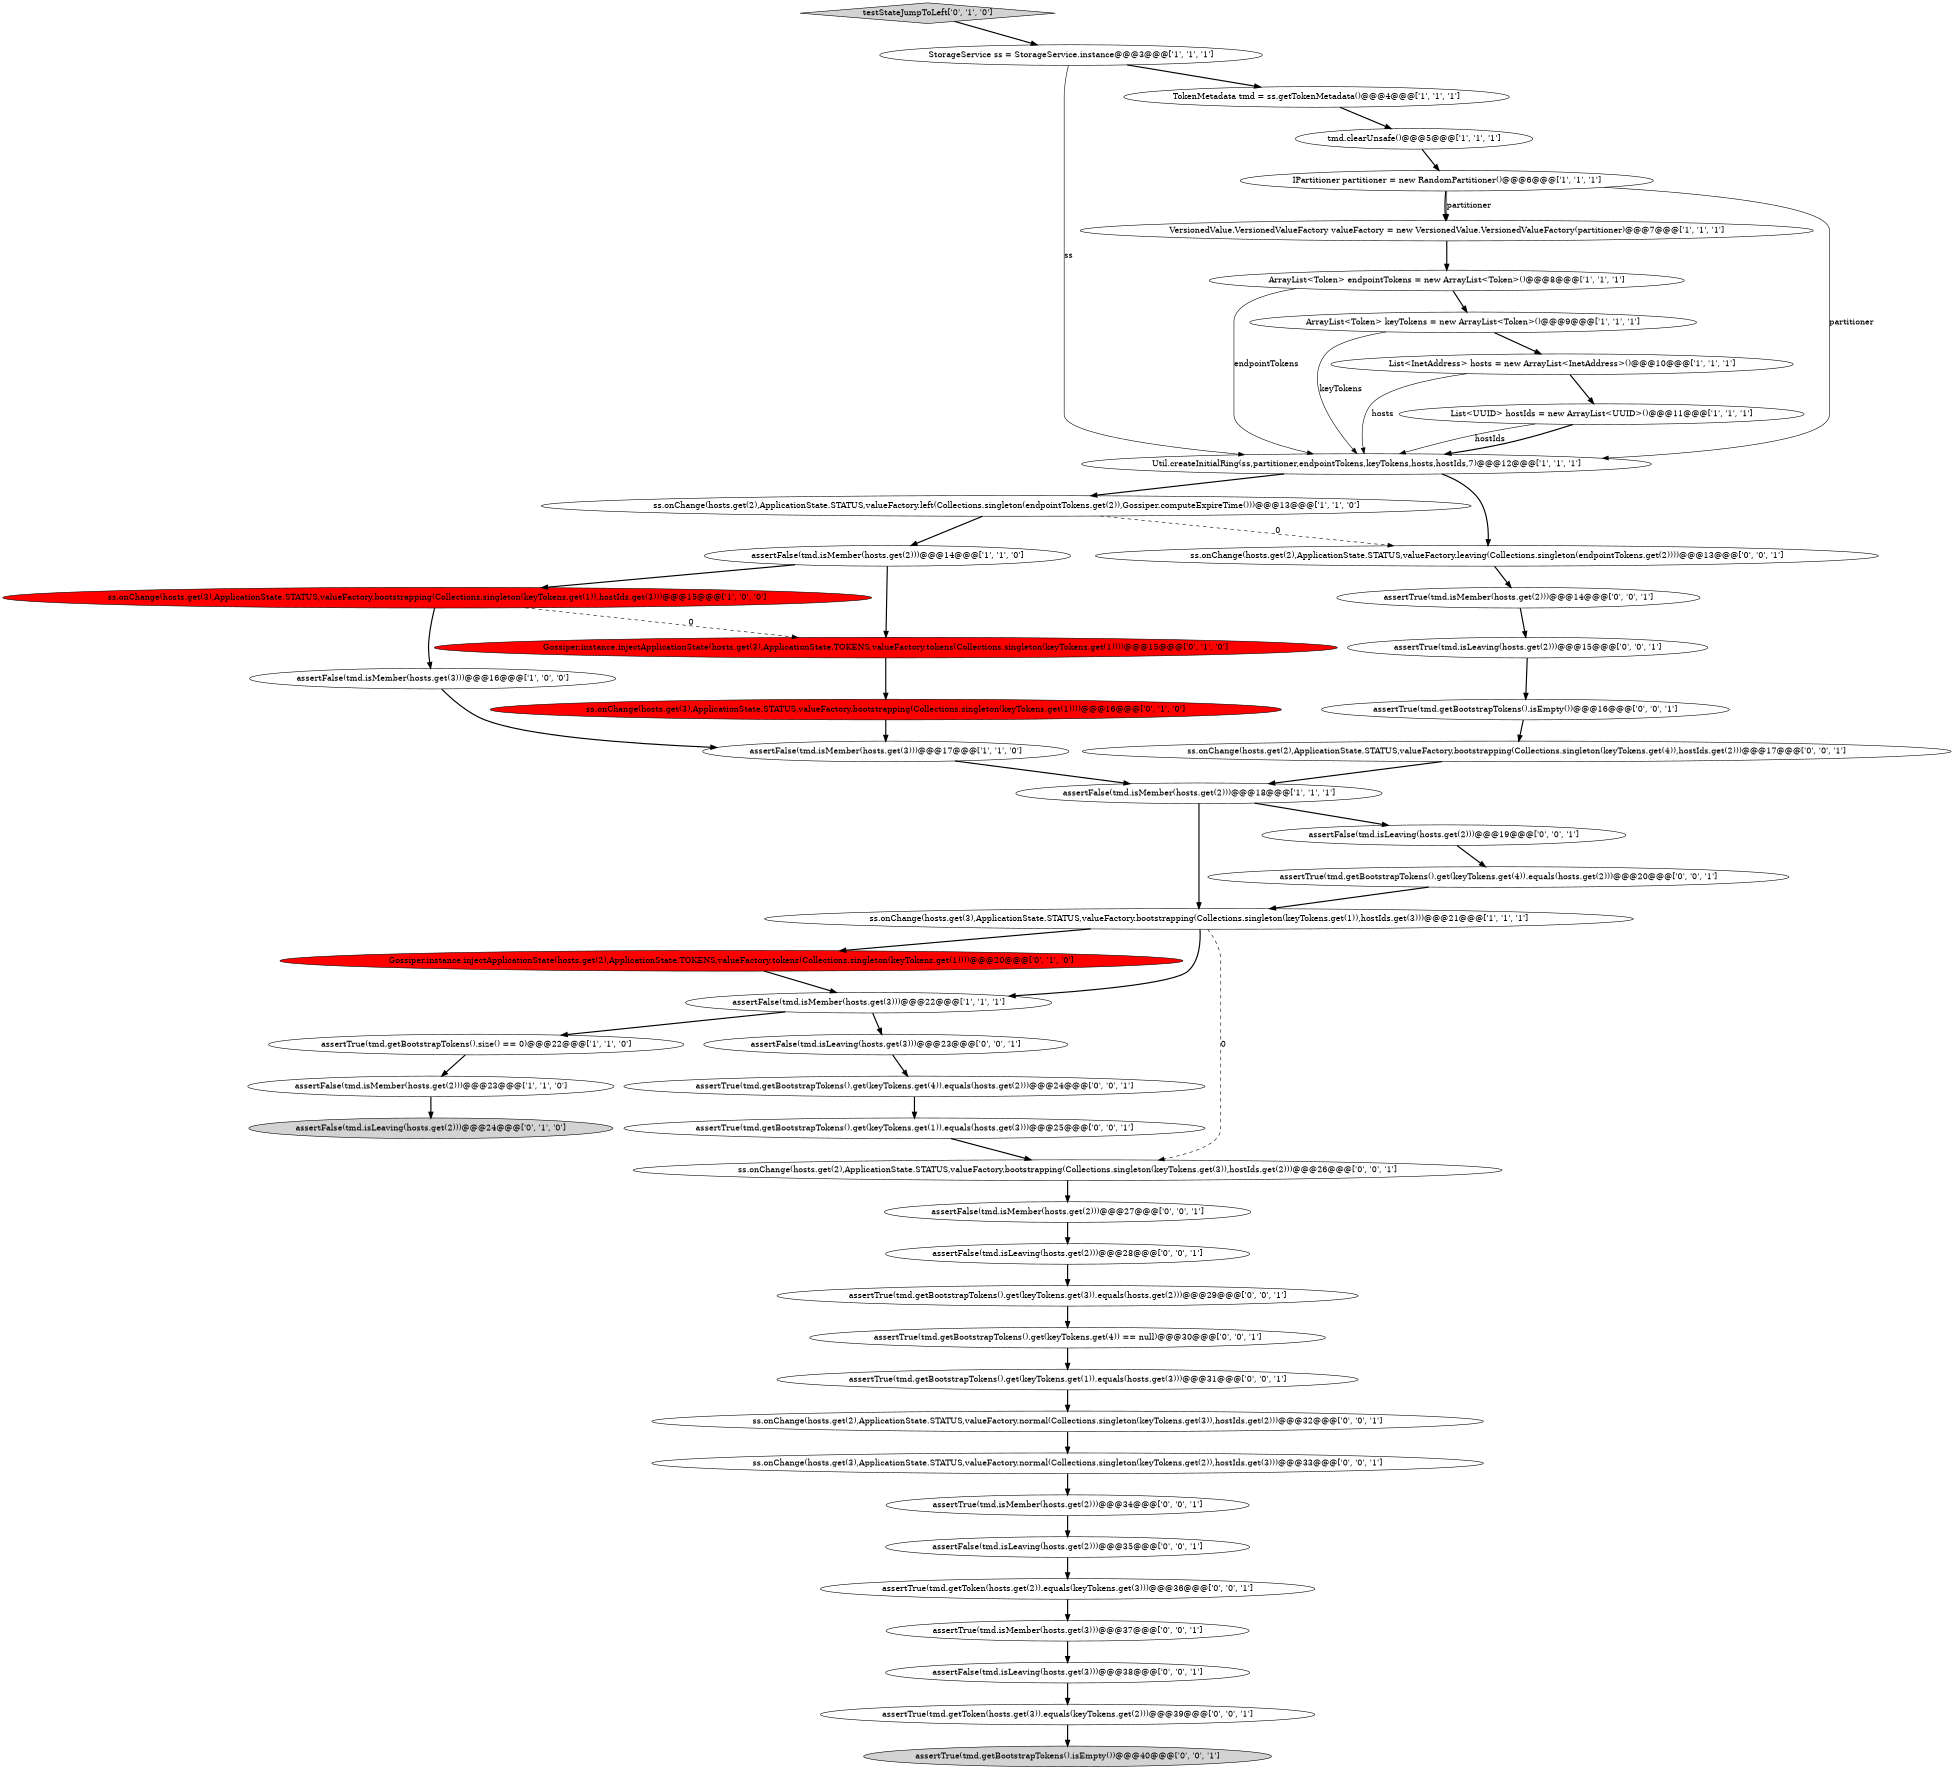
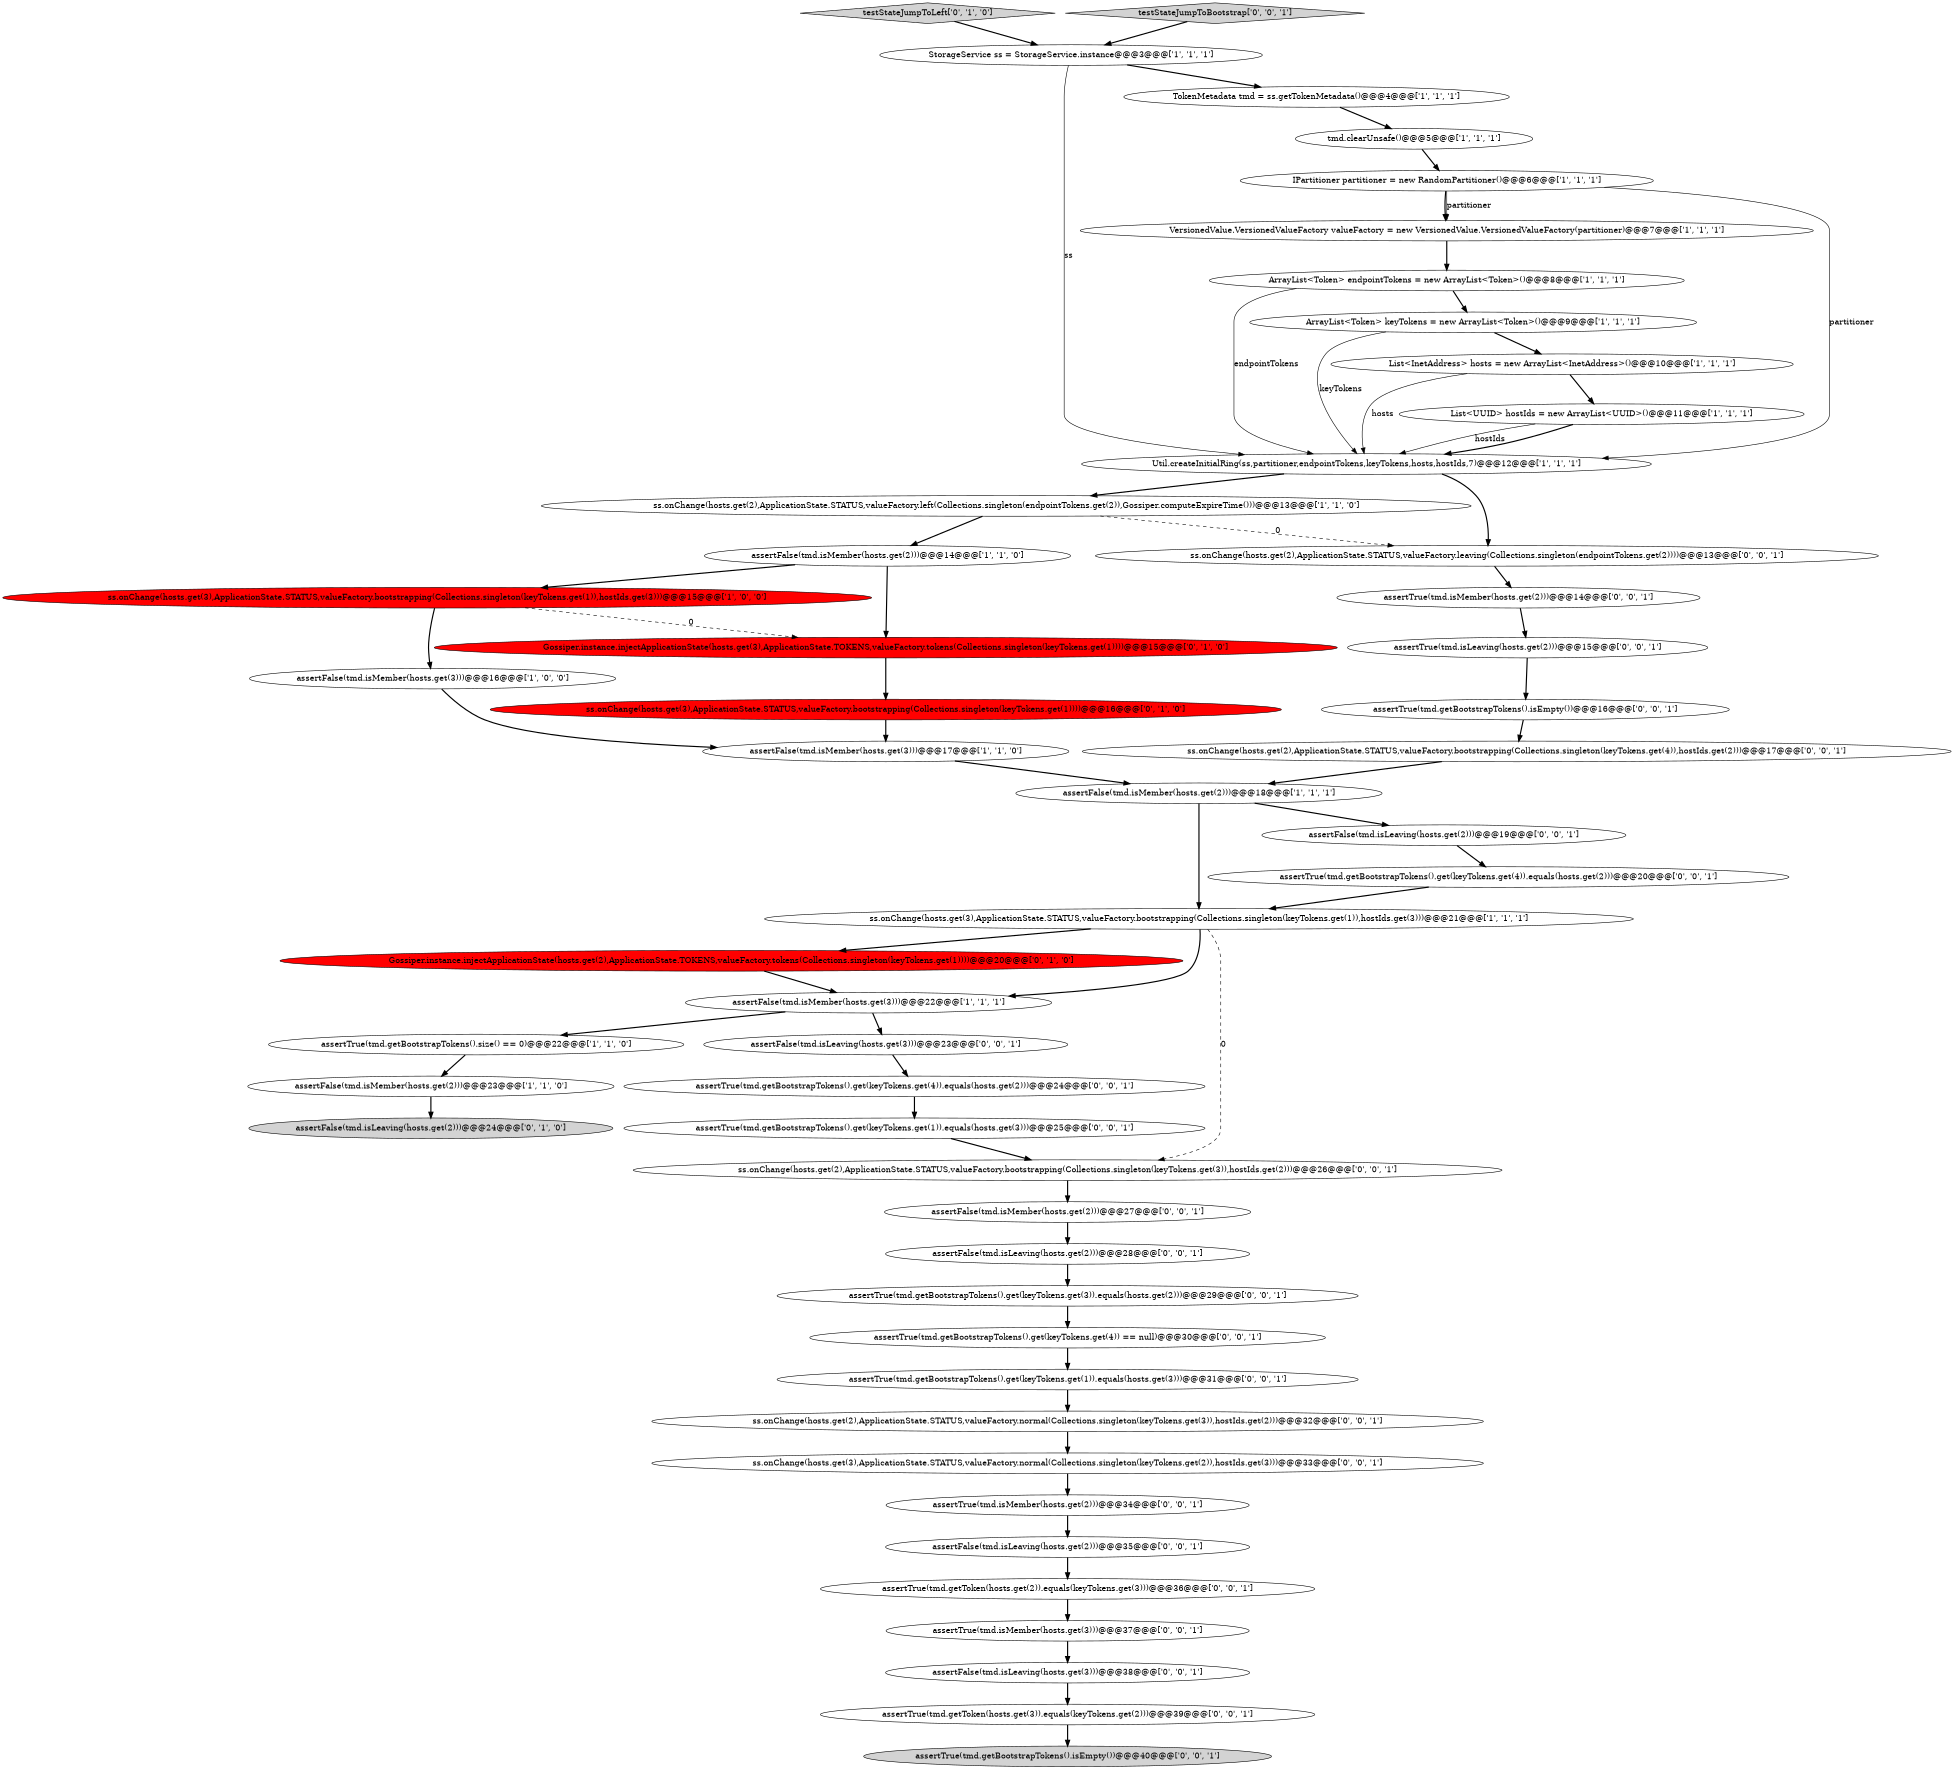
node "testStateJumpToBootstrap['0', '0', '1']": added
